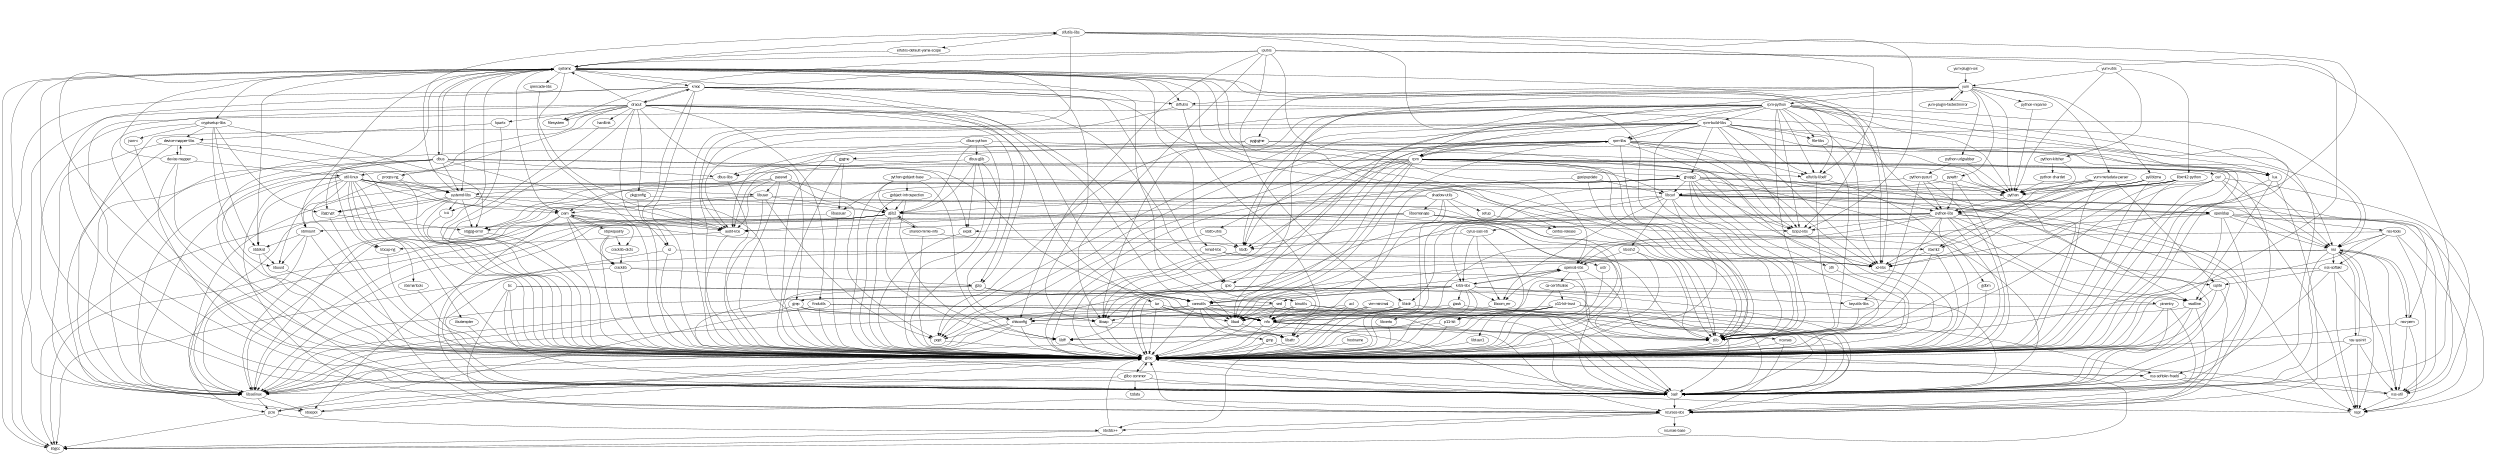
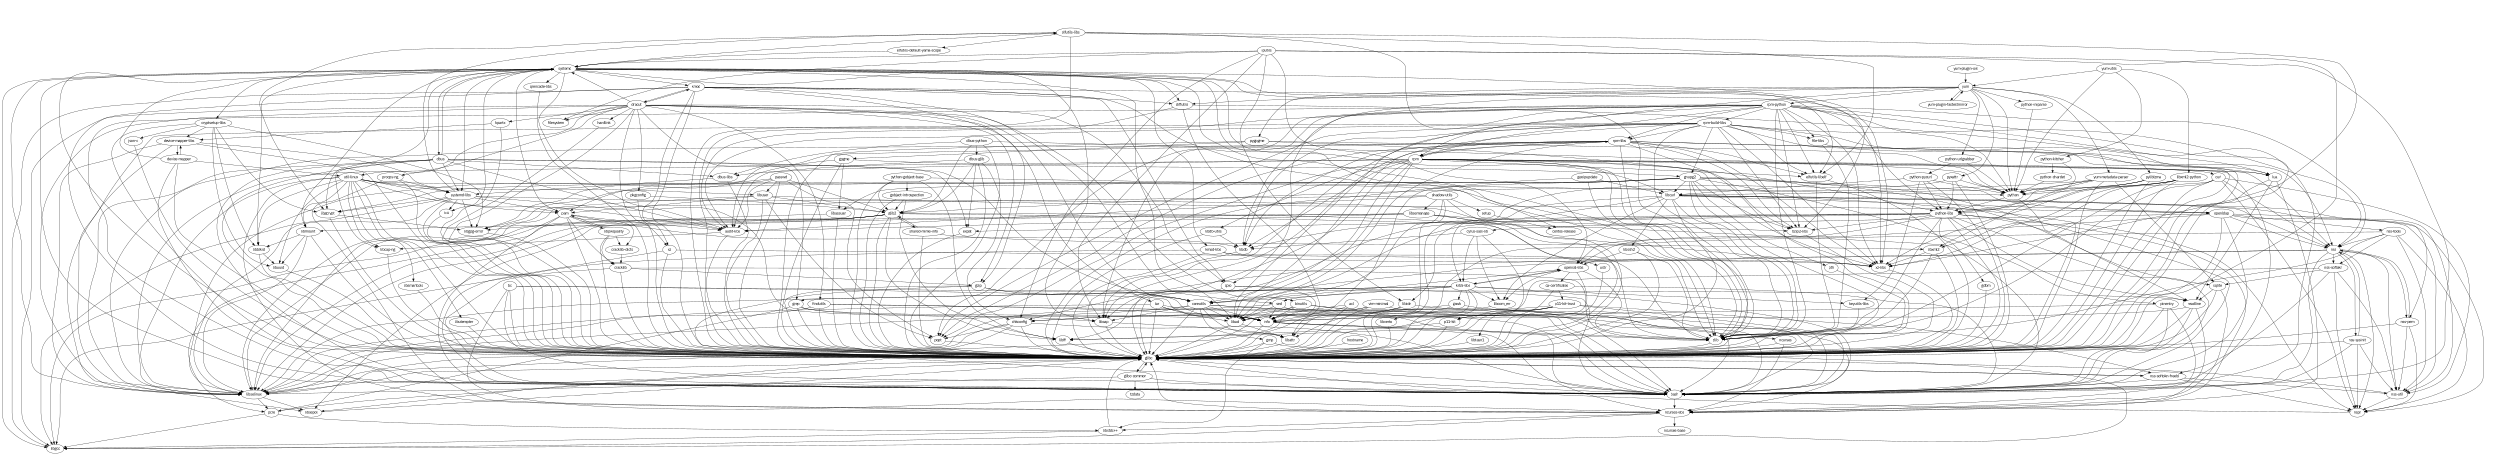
edge "elfutils-libs" -> "bzip2-libs": now "elfutils-libs" -> "libgcrypt"
